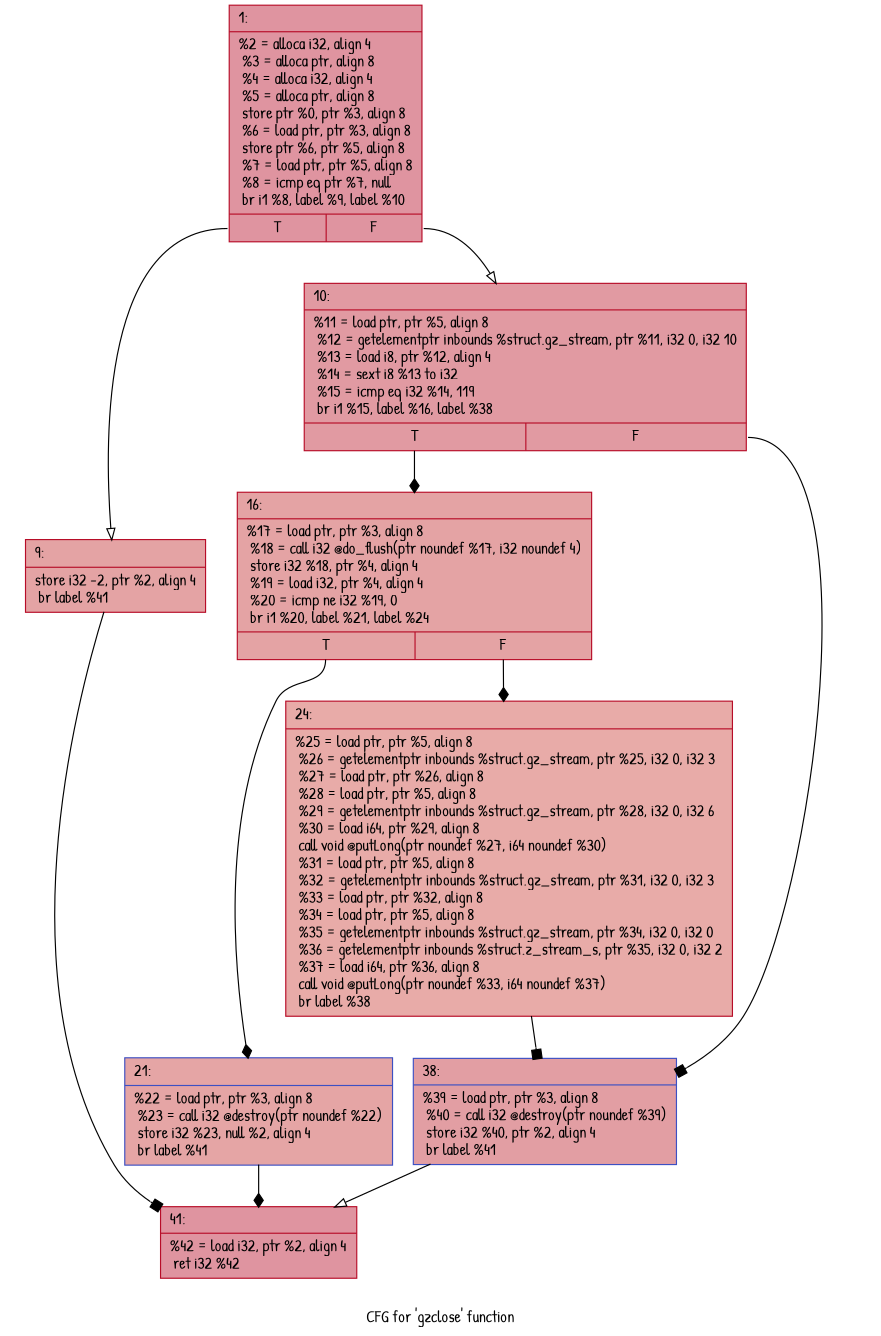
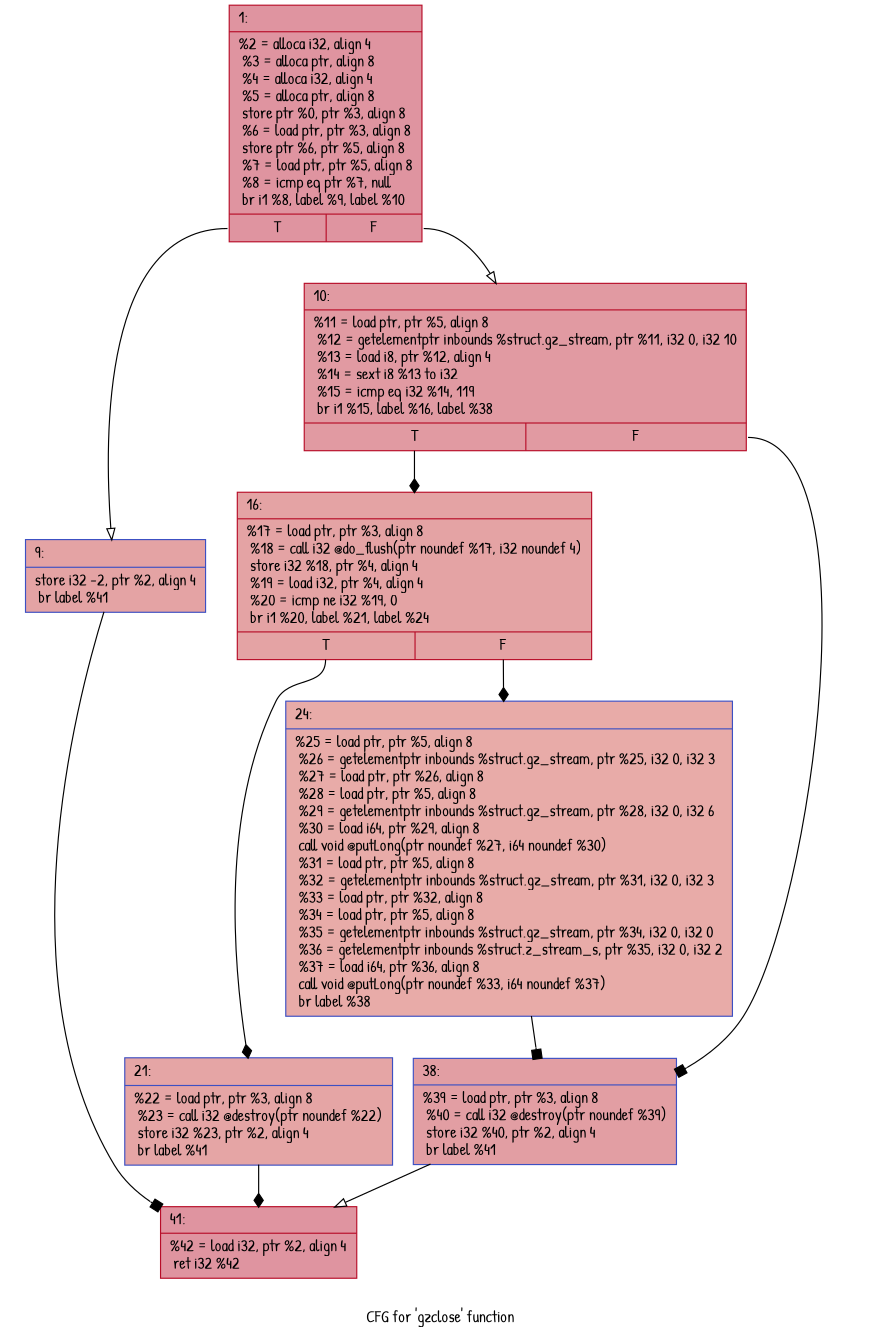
node "9:": color #b70d28ff -> #3d50c3ff
node "24:": color #b70d28ff -> #3d50c3ff
node "21:": text "store i32 %23, null %2, align 4" -> "store i32 %23, ptr %2, align 4"
